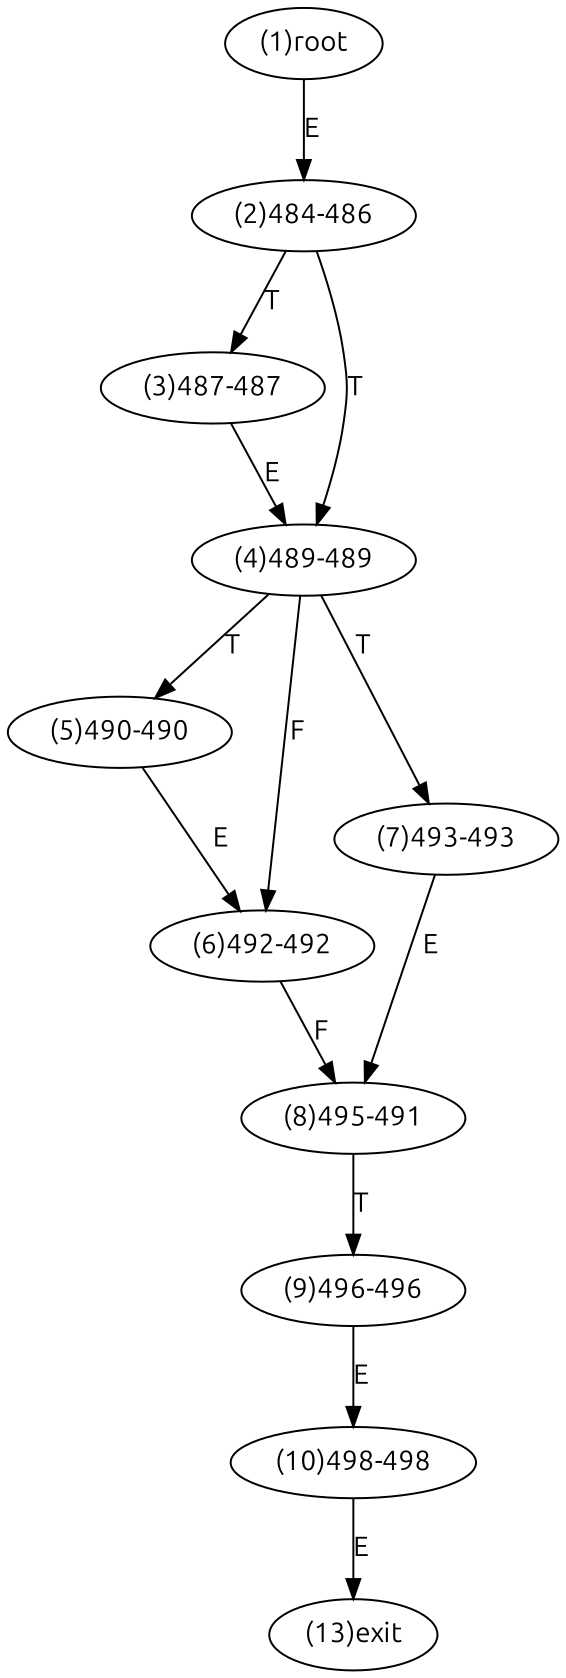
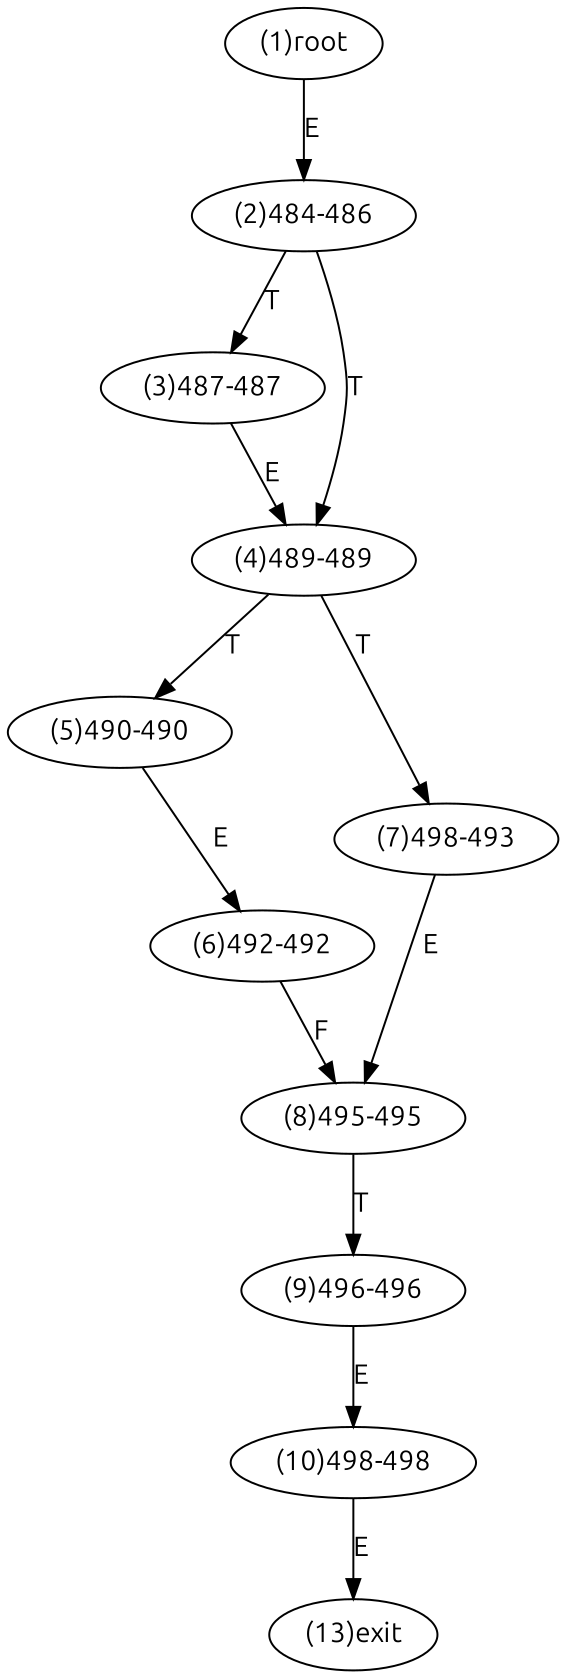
edge "(4)489-489" -> "(6)492-492": removed, label "F"
node "(7)493-493": label "(7)493-493" -> "(7)498-493"
node "(8)495-491": label "(8)495-491" -> "(8)495-495"
